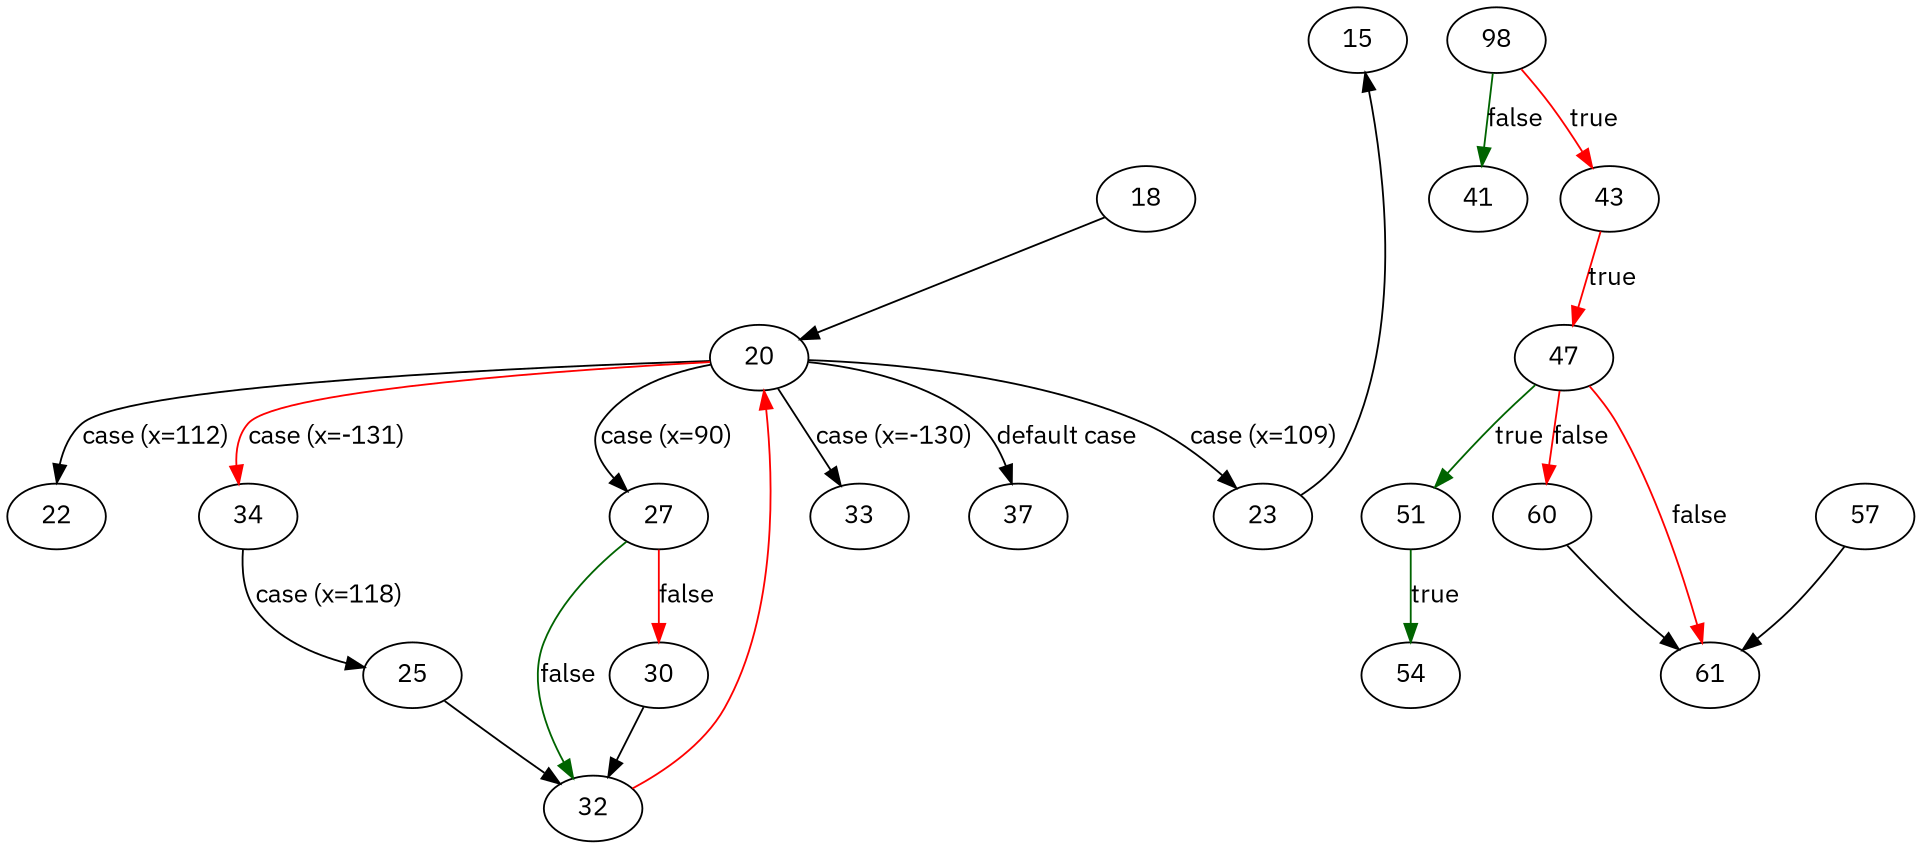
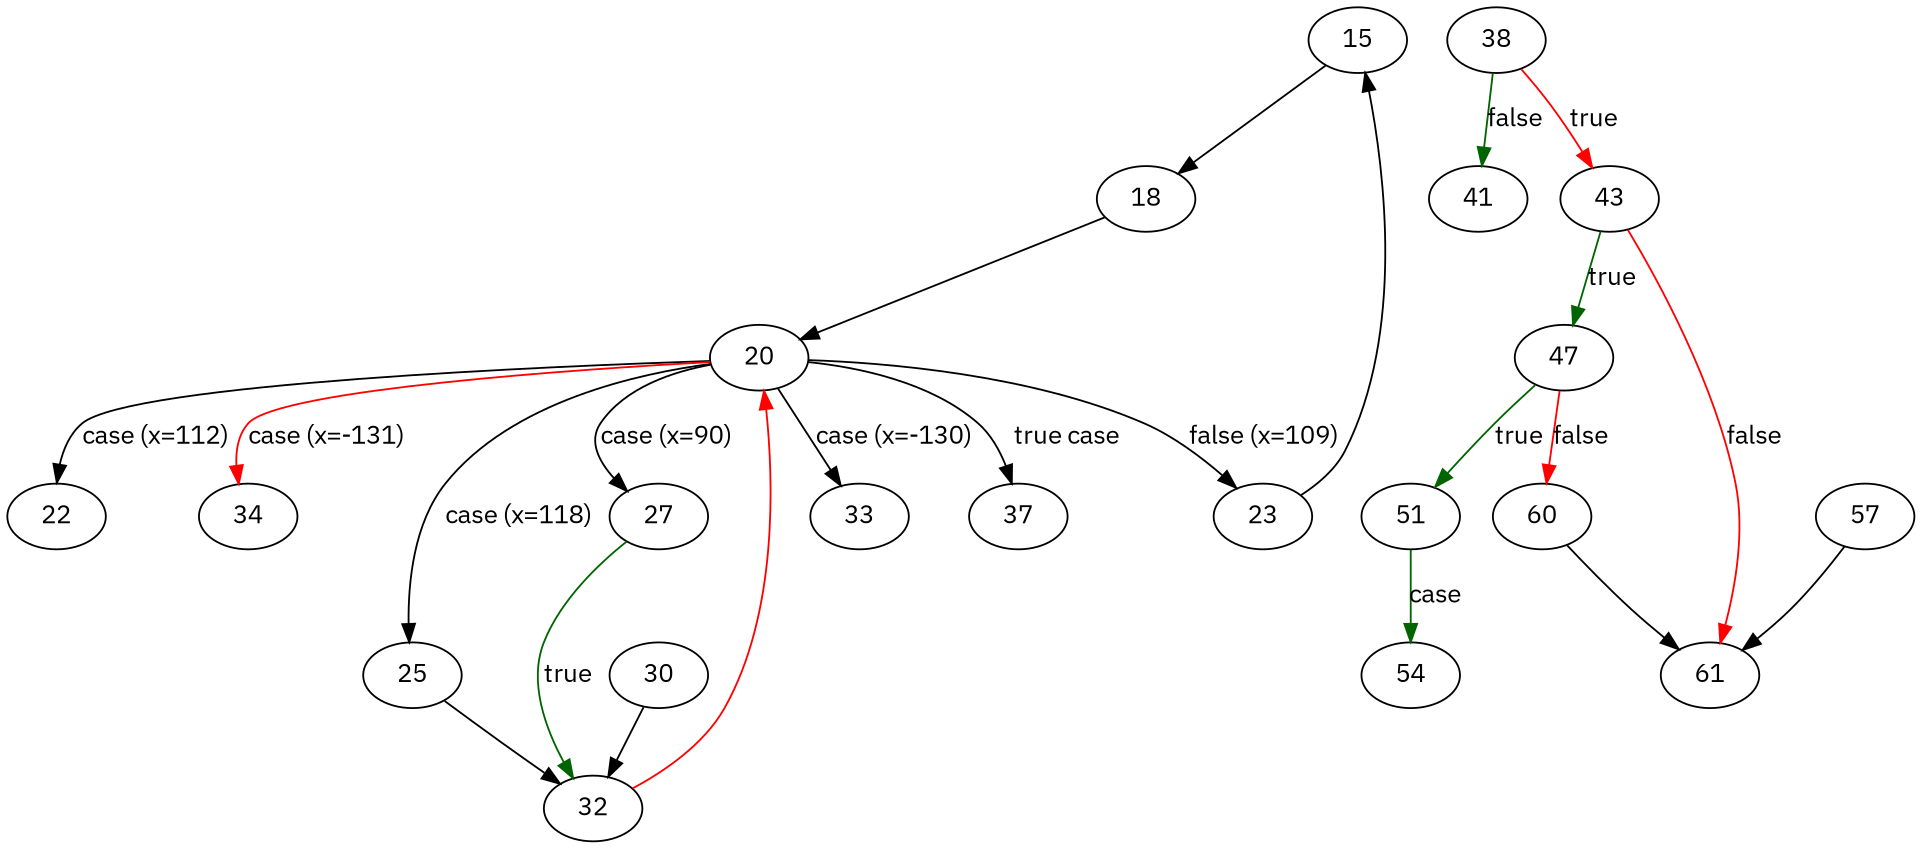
node "98": label "98" -> "38"
edge "15" -> "18": added
edge "43" -> "47": color red -> darkgreen
edge "20" -> "37": label "default case" -> "true case"
edge "20" -> "23": label "case (x=109)" -> "false (x=109)"
edge "47" -> "61": now "43" -> "61"
edge "27" -> "30": removed, label "false"
edge "51" -> "54": label "true" -> "case"
edge "34" -> "25": now "20" -> "25"
edge "27" -> "32": label "false" -> "true"
